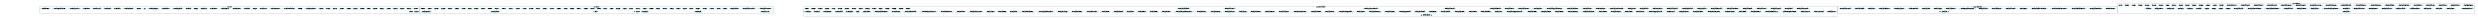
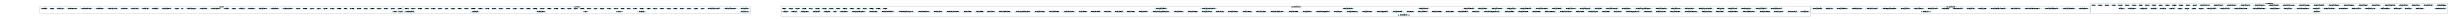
node "frmSelecaoDisciplinaTurmaDISLPE": removed
node "frmFLUDIS": removed
node "CriarCompTurma.TrancarDisciplinanoPeriodo": label "CriarCompTurma.TrancarDisciplinanoPeriodo" -> "Biblioteca.TrancarDisciplinanoPeriodo"
node "AbandonarOFEDMP.AbandonarHPEGHO": label "AbandonarOFEDMP.AbandonarHPEGHO" -> "Biblioteca.AbandonarHPEGHO"
